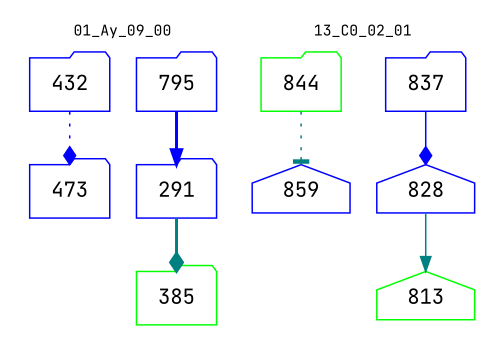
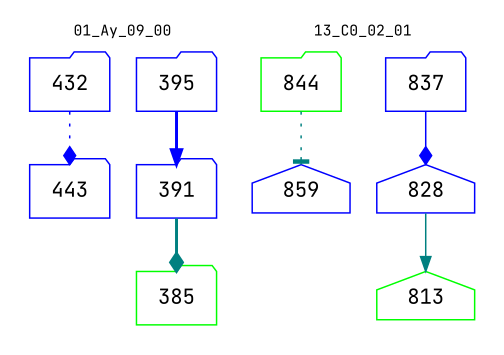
node "795": label "795" -> "395"
node "473": label "473" -> "443"
node "291": label "291" -> "391"
